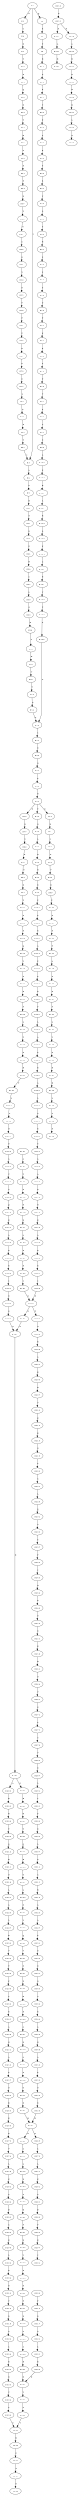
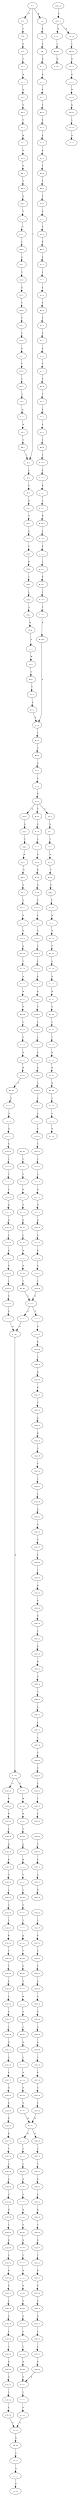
edge "S299" -> "S303": removed, label "S"
edge "S319" -> "S323": removed, label "A"
node "S305": added
